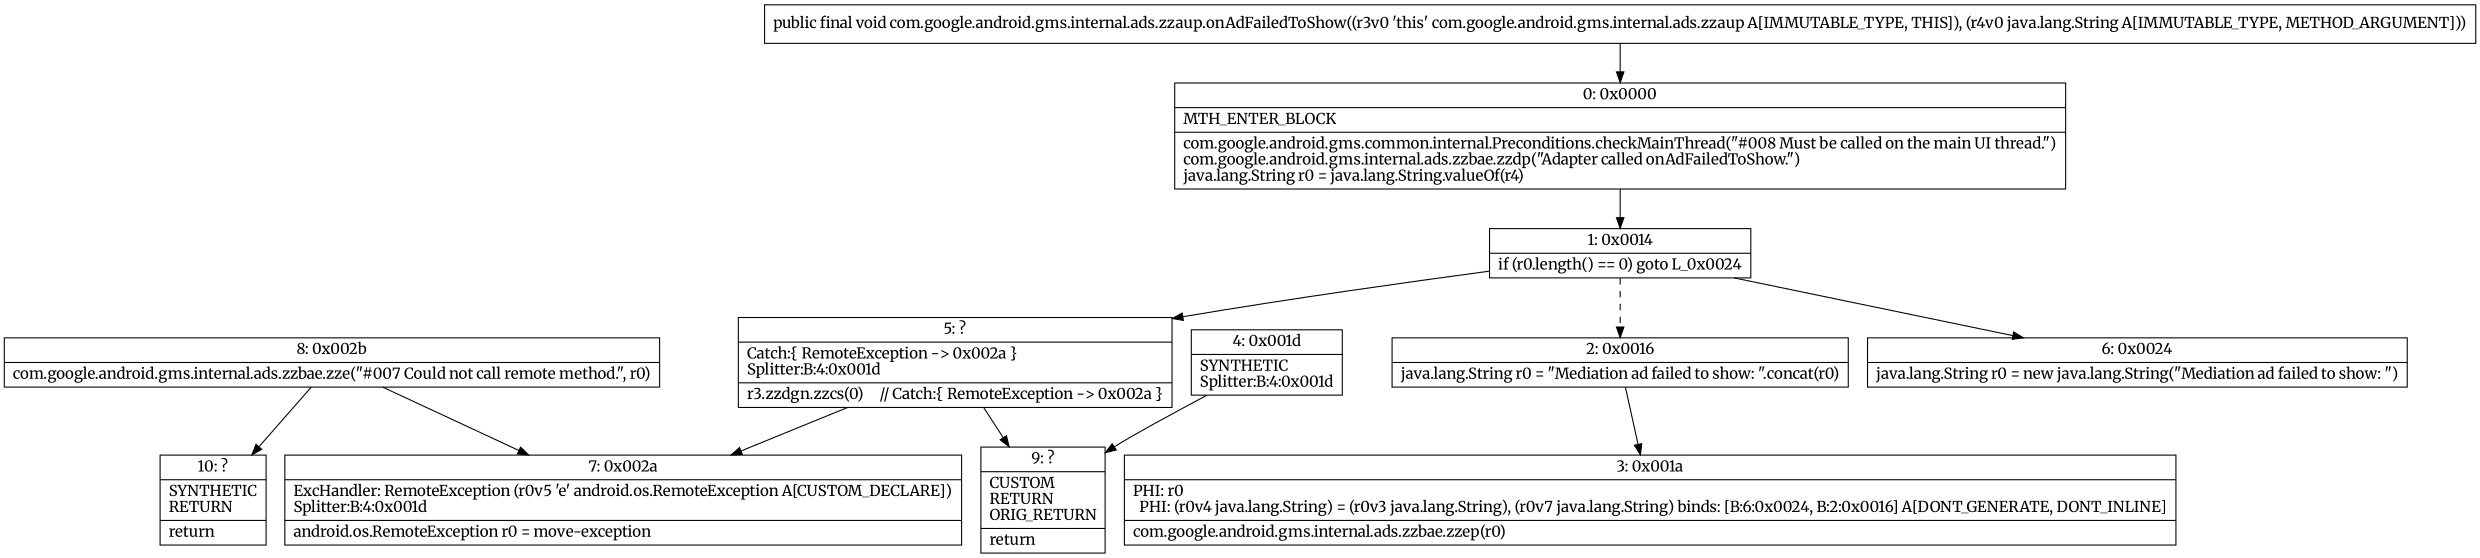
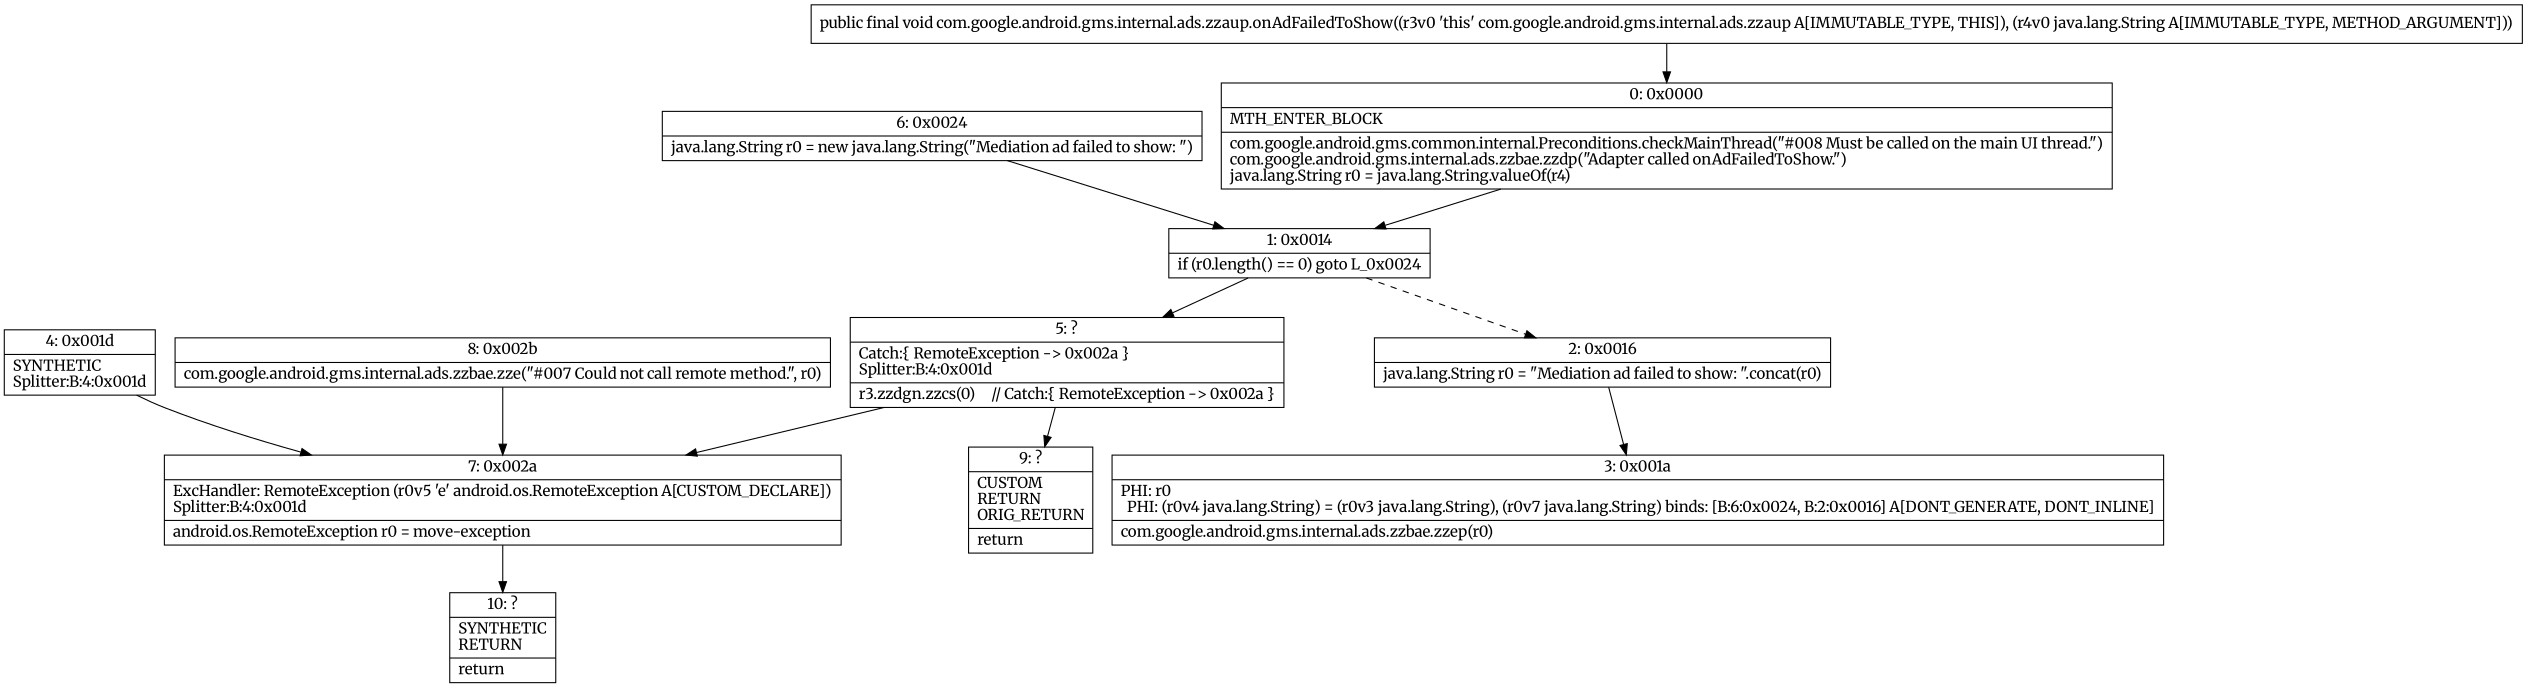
edge "1: 0x0014" -> "6: 0x0024": reversed
edge "8: 0x002b" -> "10: ?": now "7: 0x002a" -> "10: ?"
edge "4: 0x001d" -> "9: ?": now "4: 0x001d" -> "7: 0x002a"
